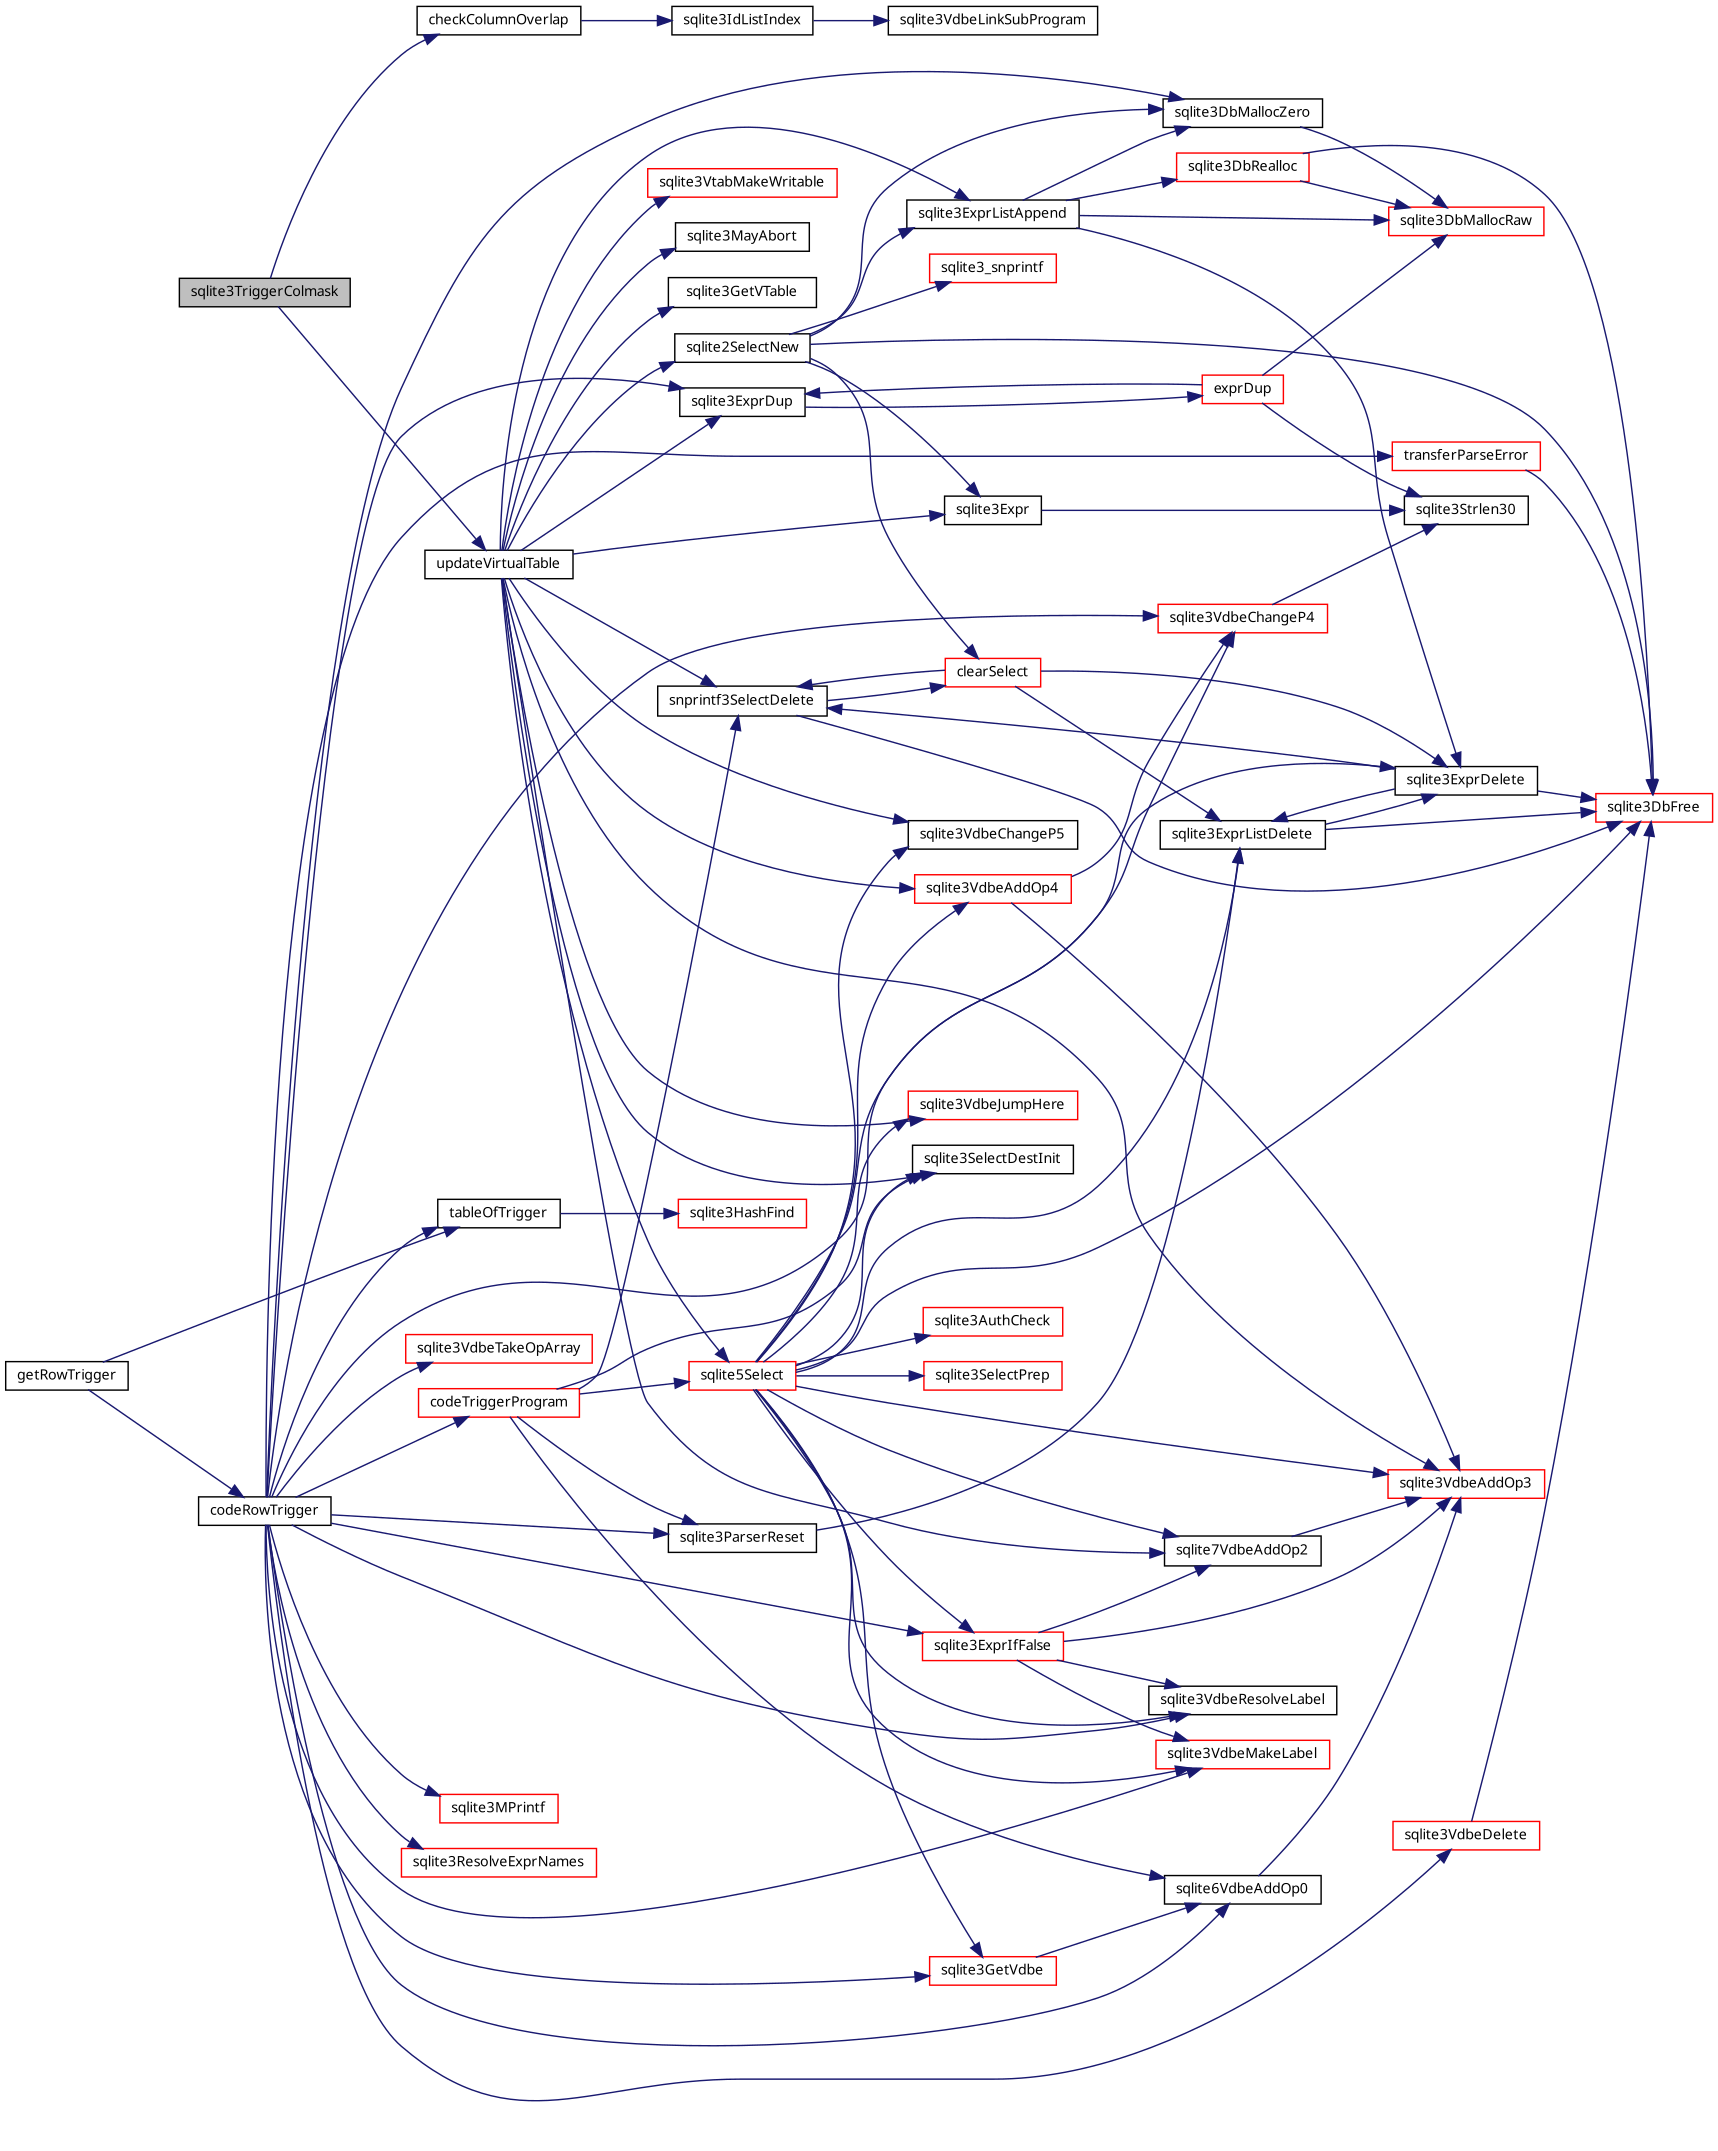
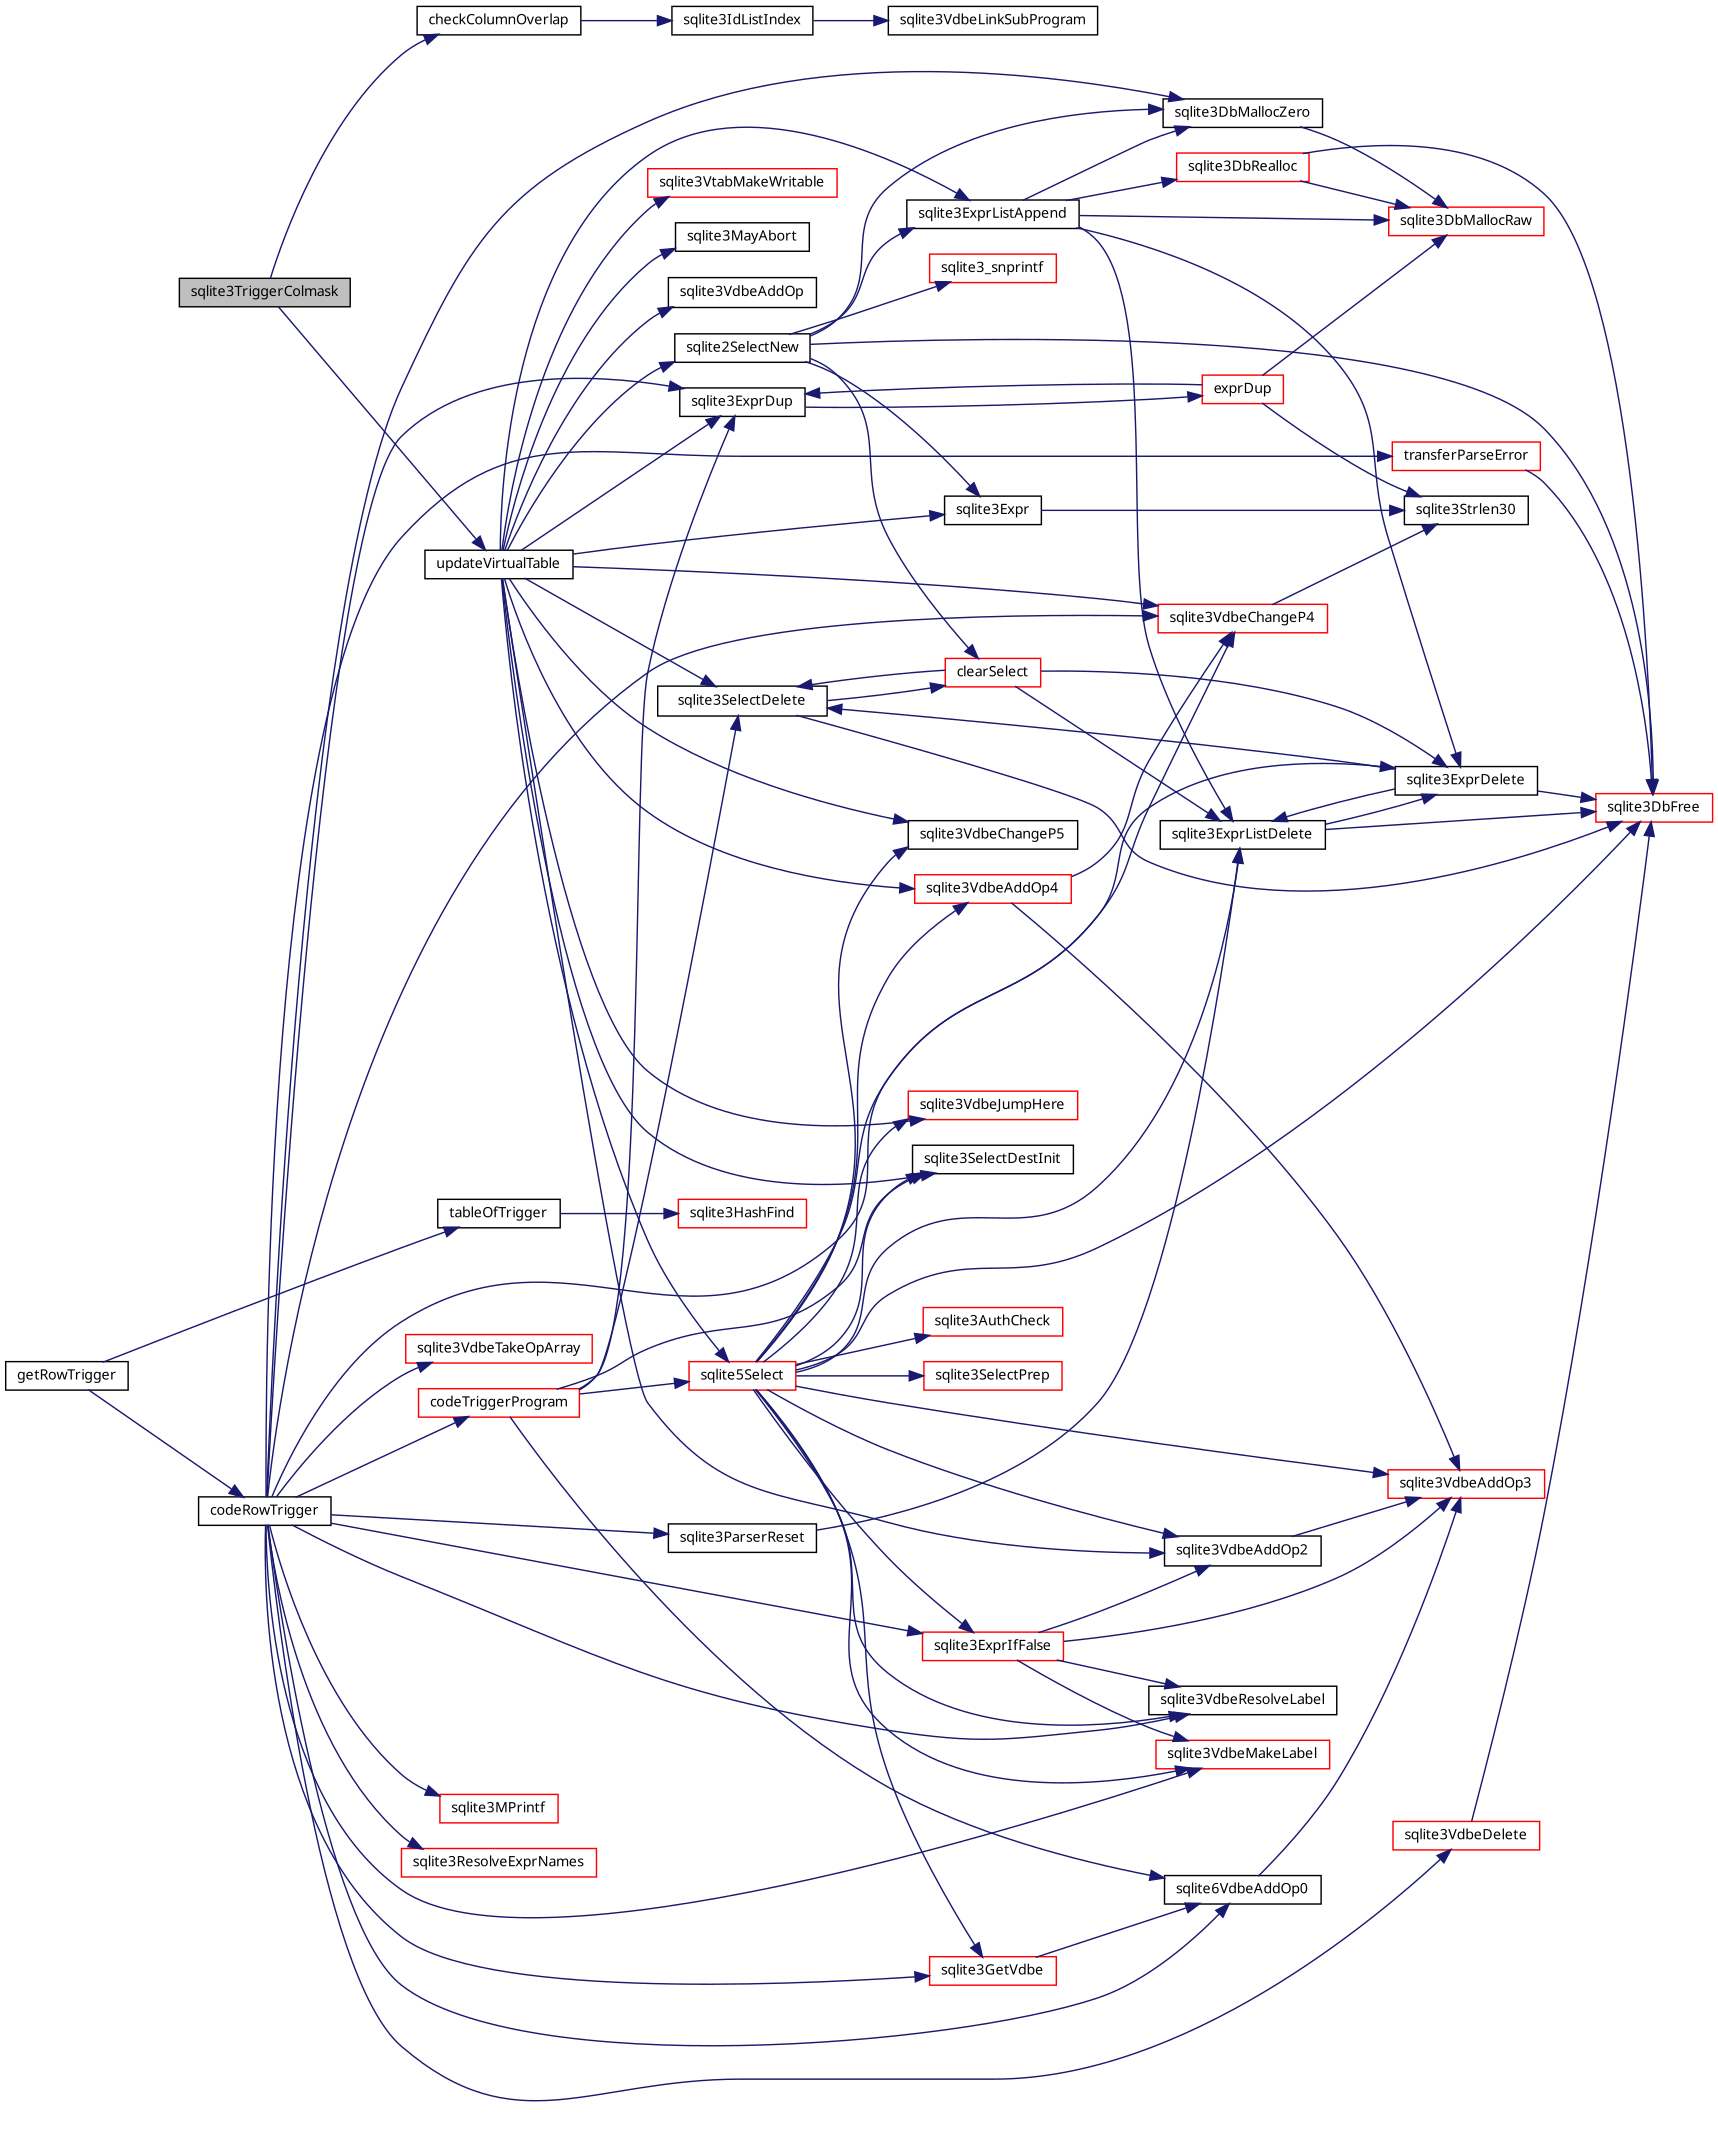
node "sqlite3GetVTable": label "sqlite3GetVTable" -> "sqlite3VdbeAddOp"
edge "sqlite3ExprListAppend" -> "sqlite3ExprListDelete": added
node "snprintf3SelectDelete": label "snprintf3SelectDelete" -> "sqlite3SelectDelete"
edge "updateVirtualTable" -> "sqlite3VdbeAddOp3": now "updateVirtualTable" -> "sqlite3VdbeChangeP4"
edge "codeRowTrigger" -> "tableOfTrigger": removed
edge "codeTriggerProgram" -> "sqlite3ParserReset": now "codeTriggerProgram" -> "sqlite3ExprDup"
node "sqlite7VdbeAddOp2": label "sqlite7VdbeAddOp2" -> "sqlite3VdbeAddOp2"
